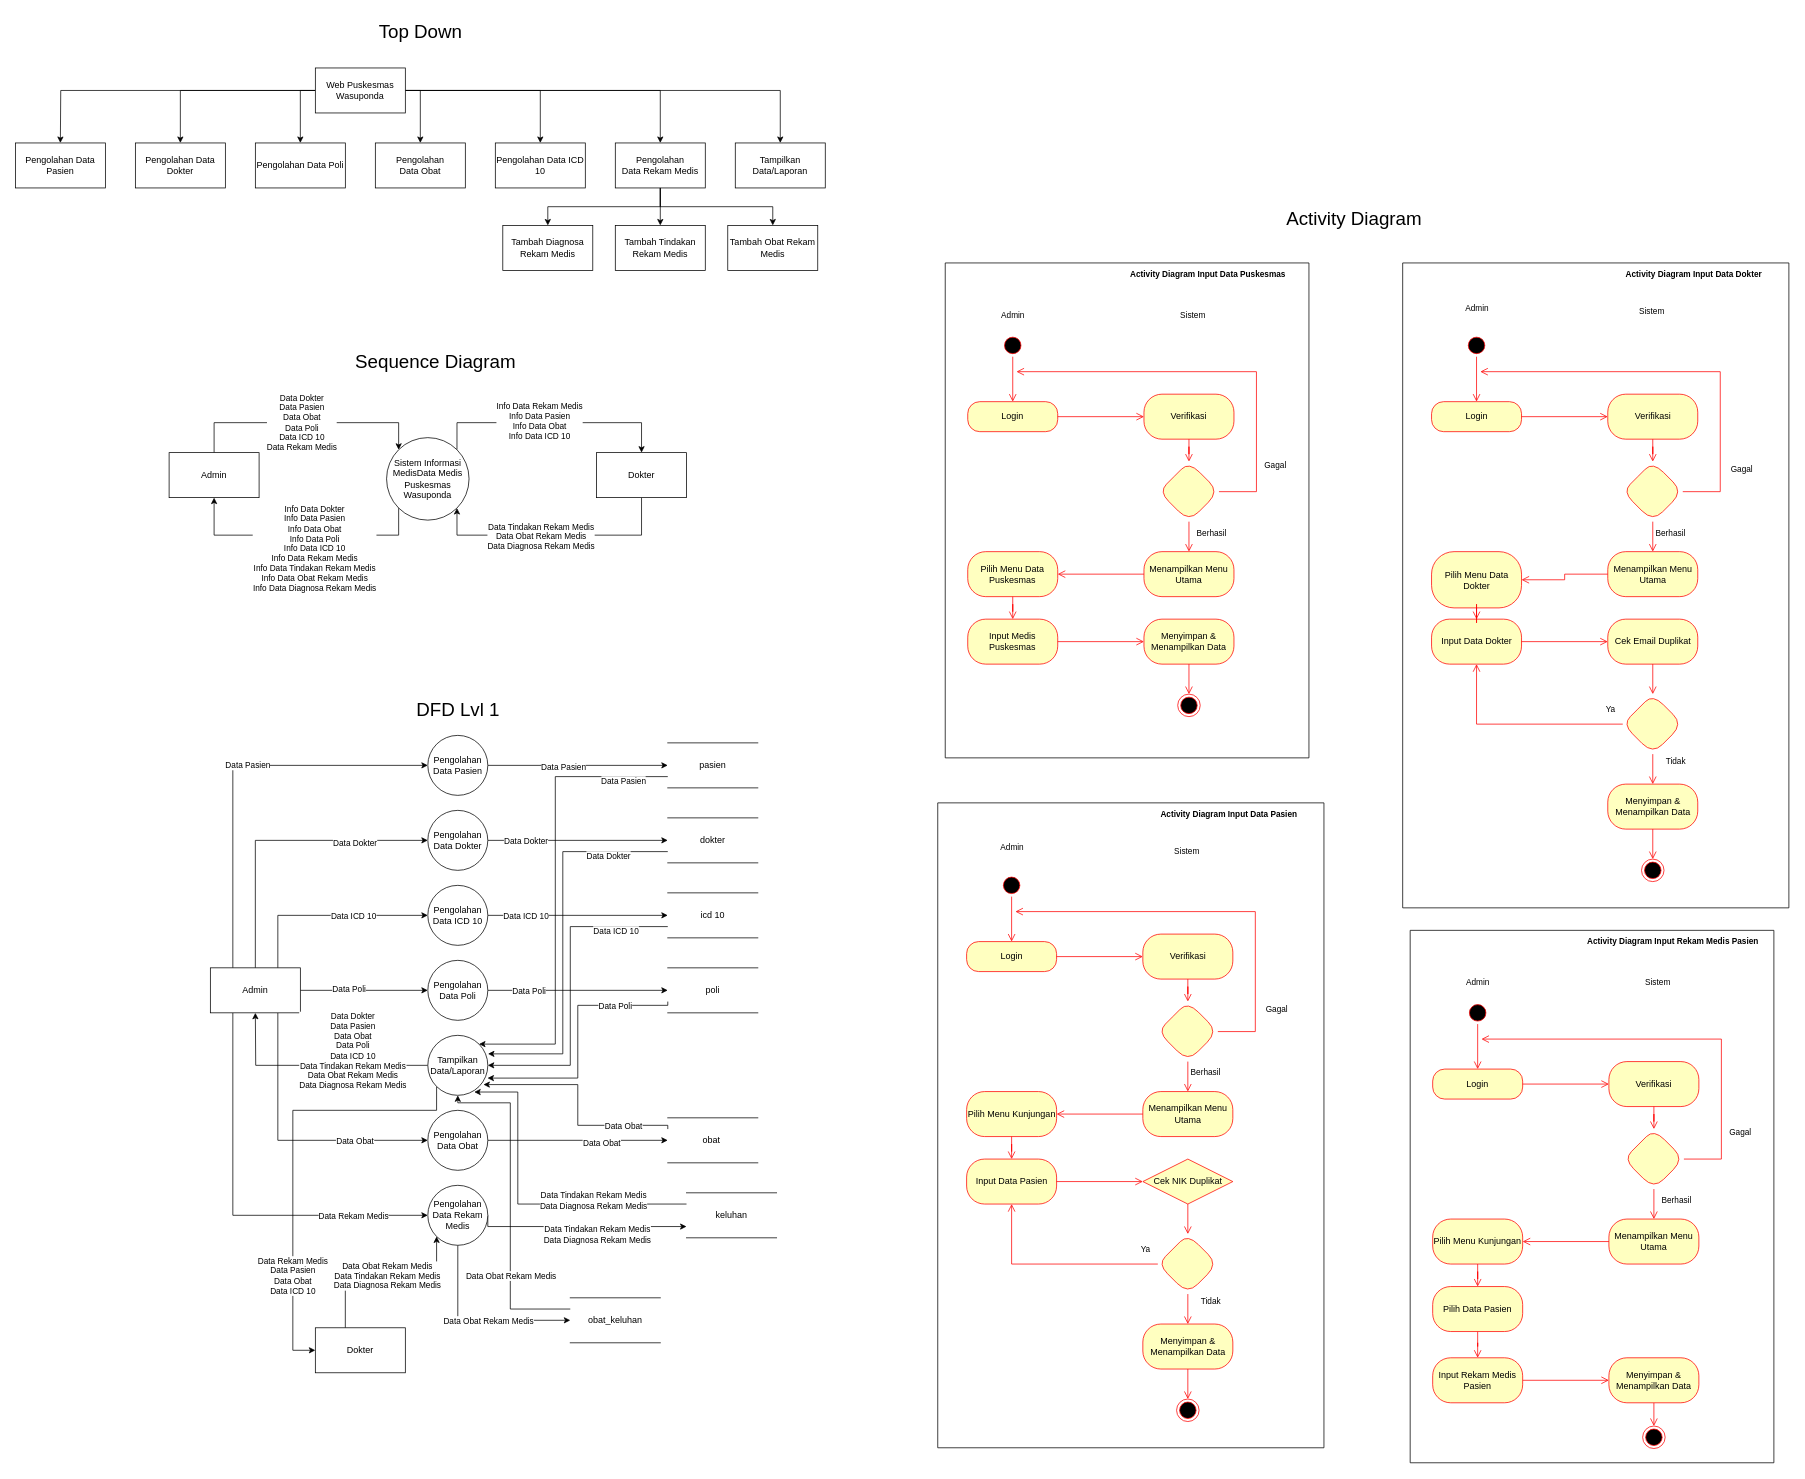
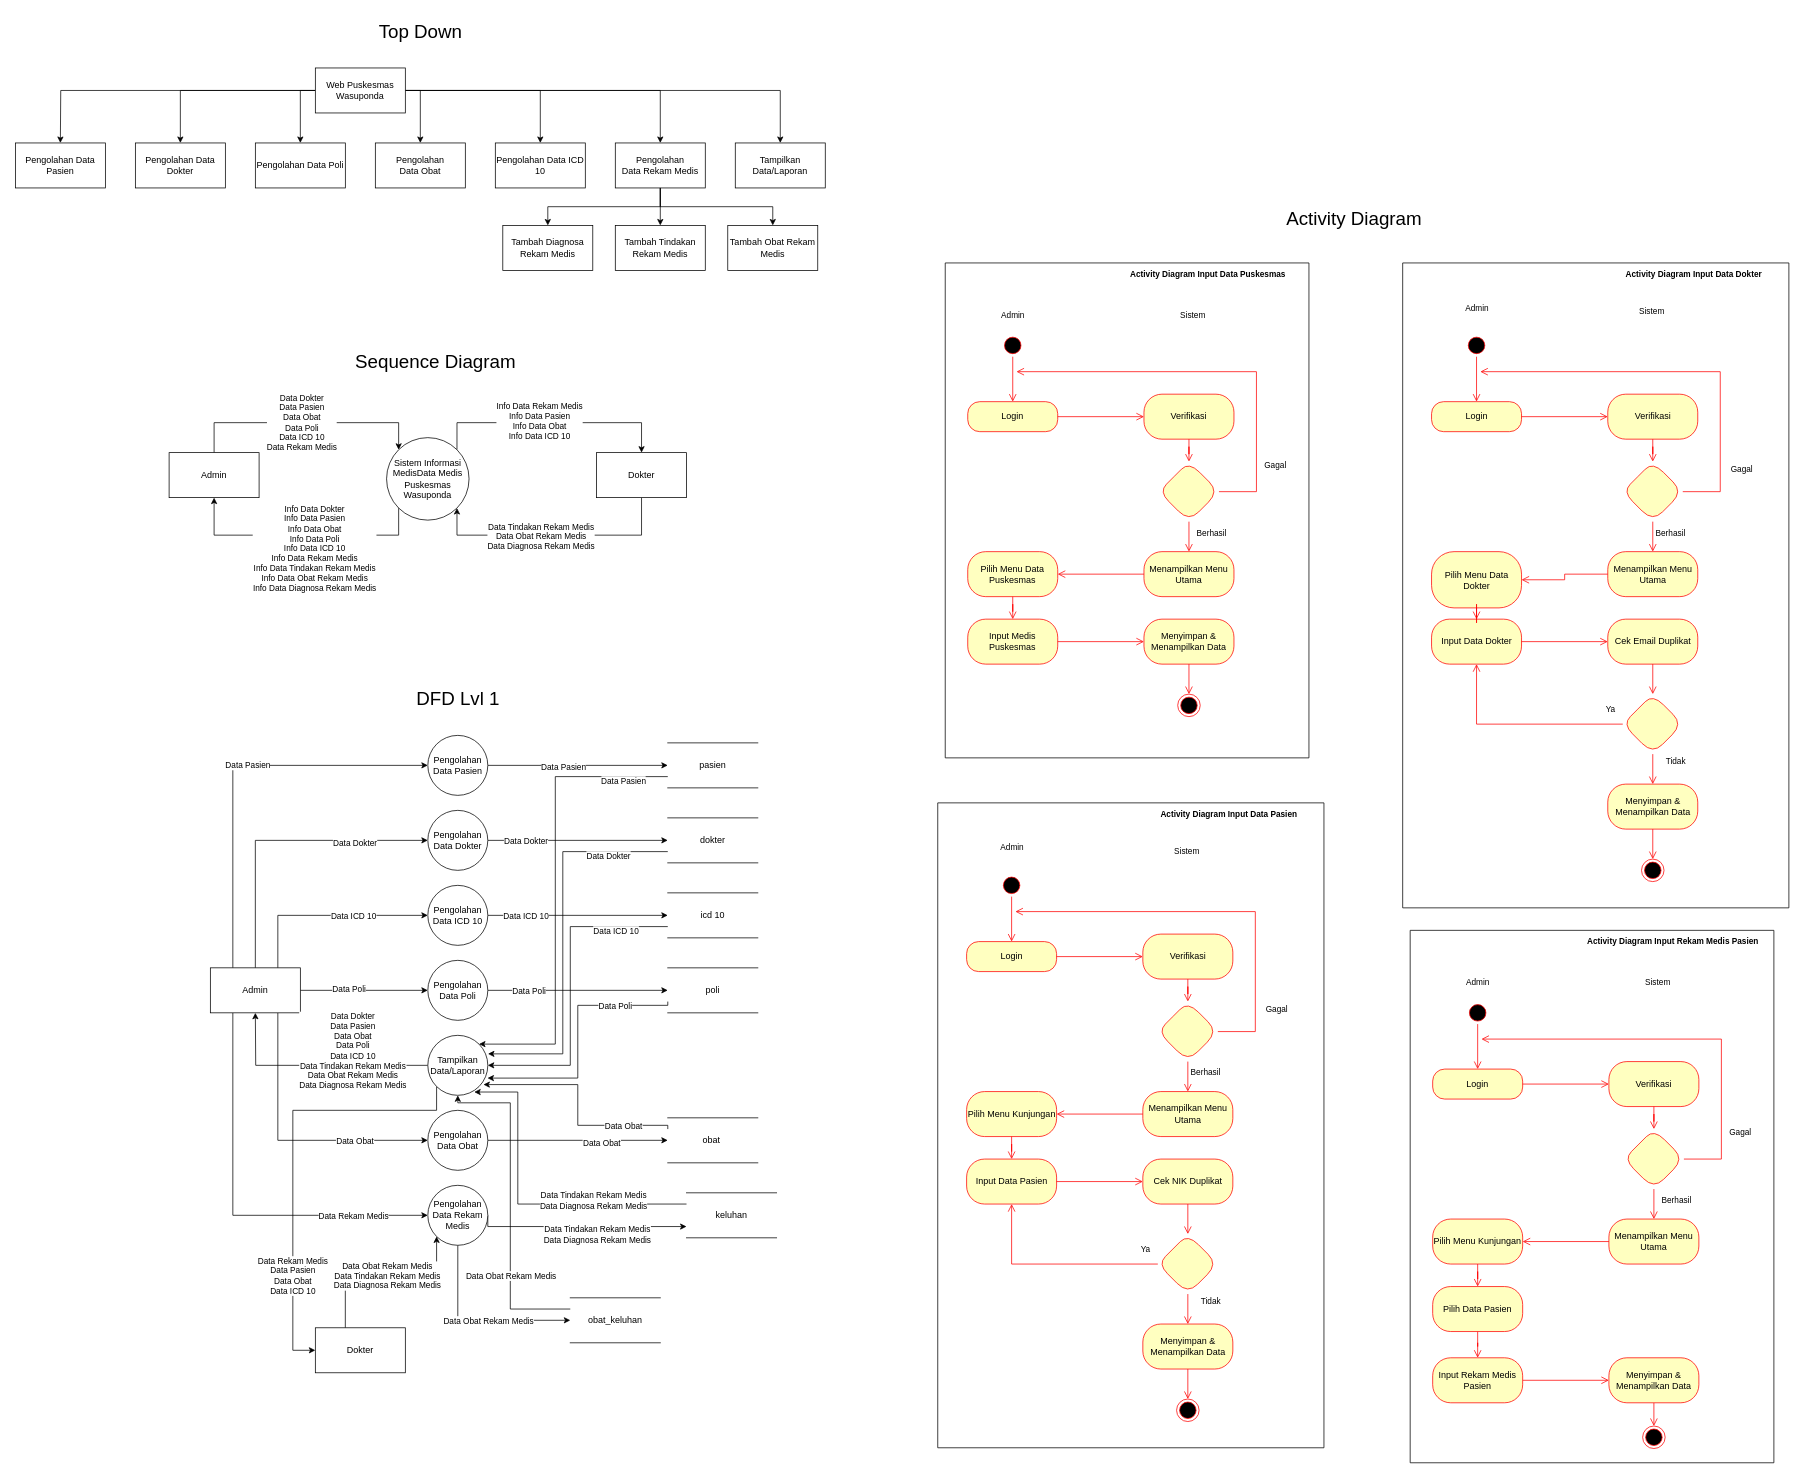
node "DFD Lvl 1": moved (458, 709) -> (458, 698)
node "Cek NIK Duplikat": shape diamond -> rounded rectangle
